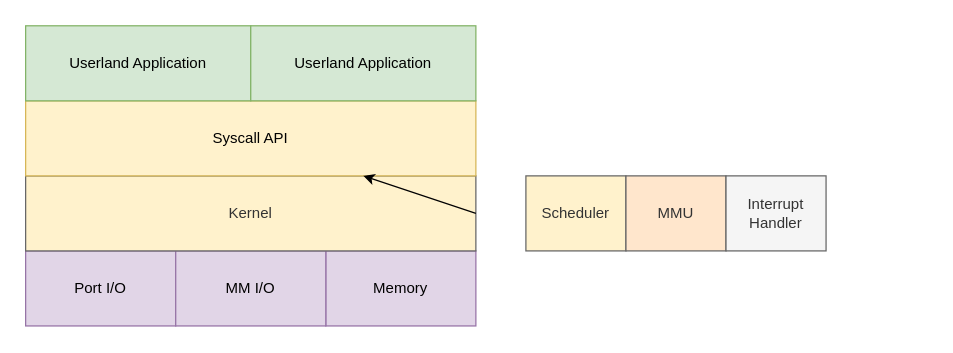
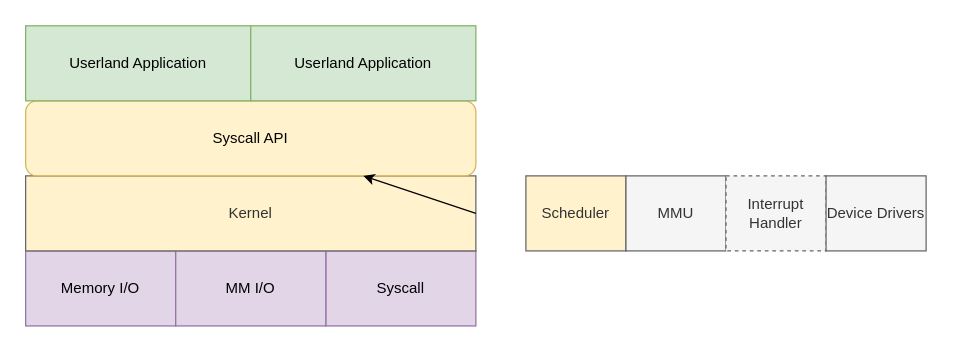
node "Syscall API": shape rectangle -> rounded rectangle
node "MMU": fillcolor #ffe6cc -> #f5f5f5
node "Interrupt Handler": style solid -> dashed
node "Device Drivers": added
node "Port I/O": label "Port I/O" -> "Memory I/O"
node "Memory": label "Memory" -> "Syscall"
